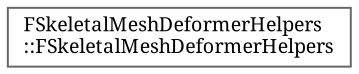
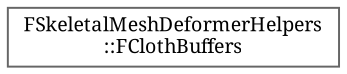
node "FSkeletalMeshDeformerHelpers ::FSkeletalMeshDeformerHelpers": label "FSkeletalMeshDeformerHelpers ::FSkeletalMeshDeformerHelpers" -> "FSkeletalMeshDeformerHelpers ::FClothBuffers"
